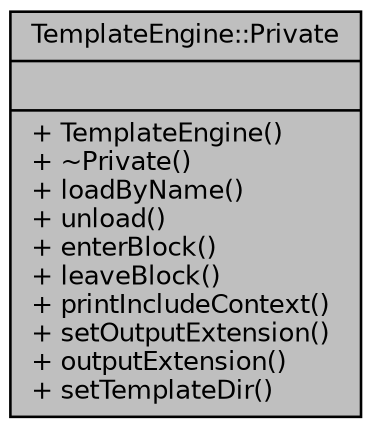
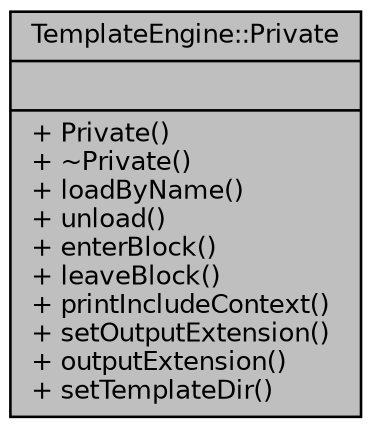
node "TemplateEngine::Private": text "+ TemplateEngine()" -> "+ Private()"
